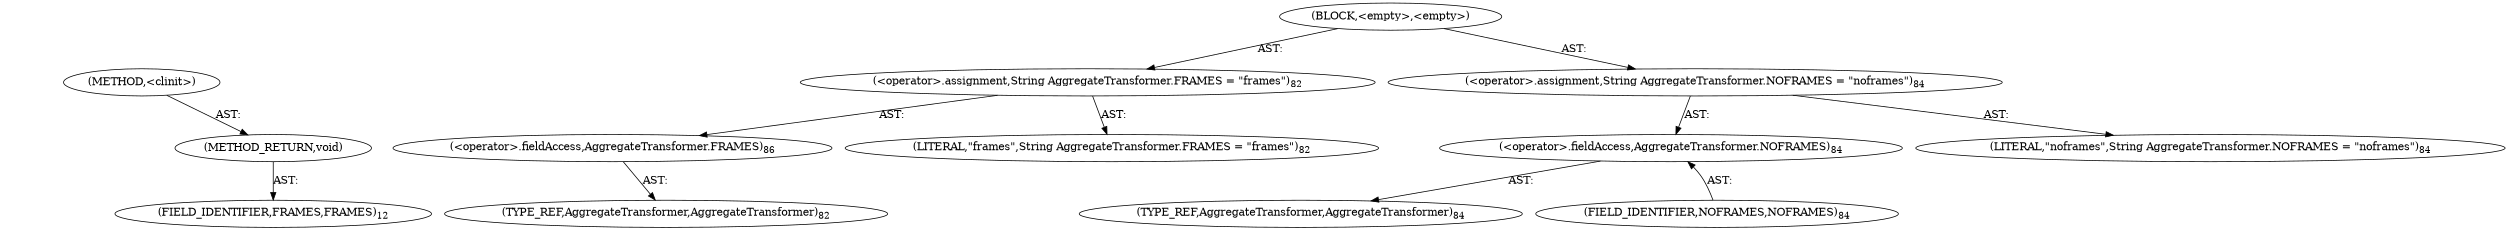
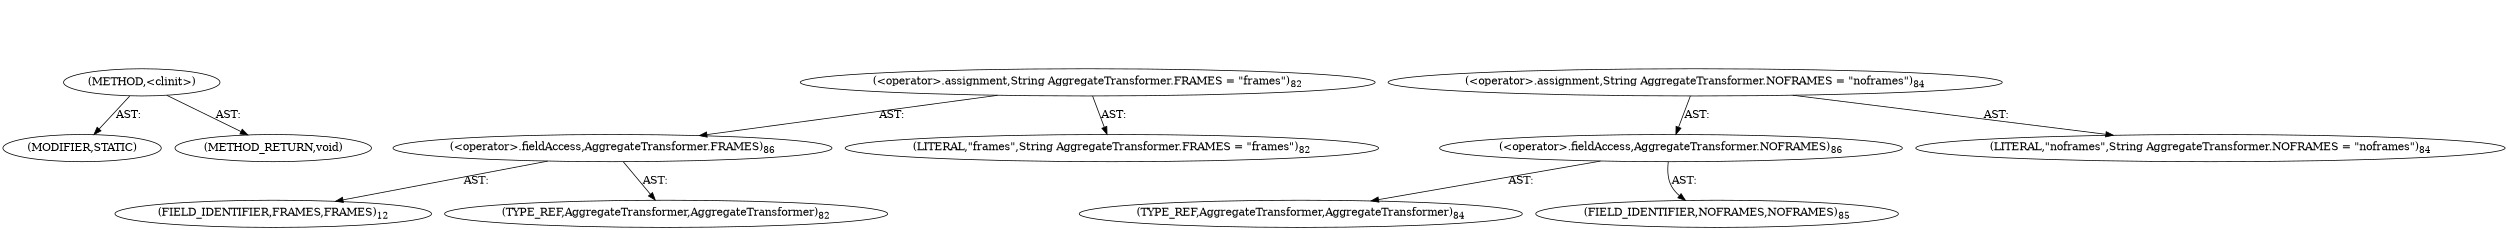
node "(BLOCK,<empty>,<empty>)": removed
node "(<operator>.fieldAccess,AggregateTransformer.NOFRAMES)": text "84" -> "86"
node "(MODIFIER,STATIC)": added
edge "(METHOD_RETURN,void)" -> "(FIELD_IDENTIFIER,FRAMES,FRAMES)": now "(<operator>.fieldAccess,AggregateTransformer.FRAMES)" -> "(FIELD_IDENTIFIER,FRAMES,FRAMES)"
edge "(FIELD_IDENTIFIER,NOFRAMES,NOFRAMES)" -> "(<operator>.fieldAccess,AggregateTransformer.NOFRAMES)": reversed
node "(FIELD_IDENTIFIER,NOFRAMES,NOFRAMES)": text "84" -> "85"
